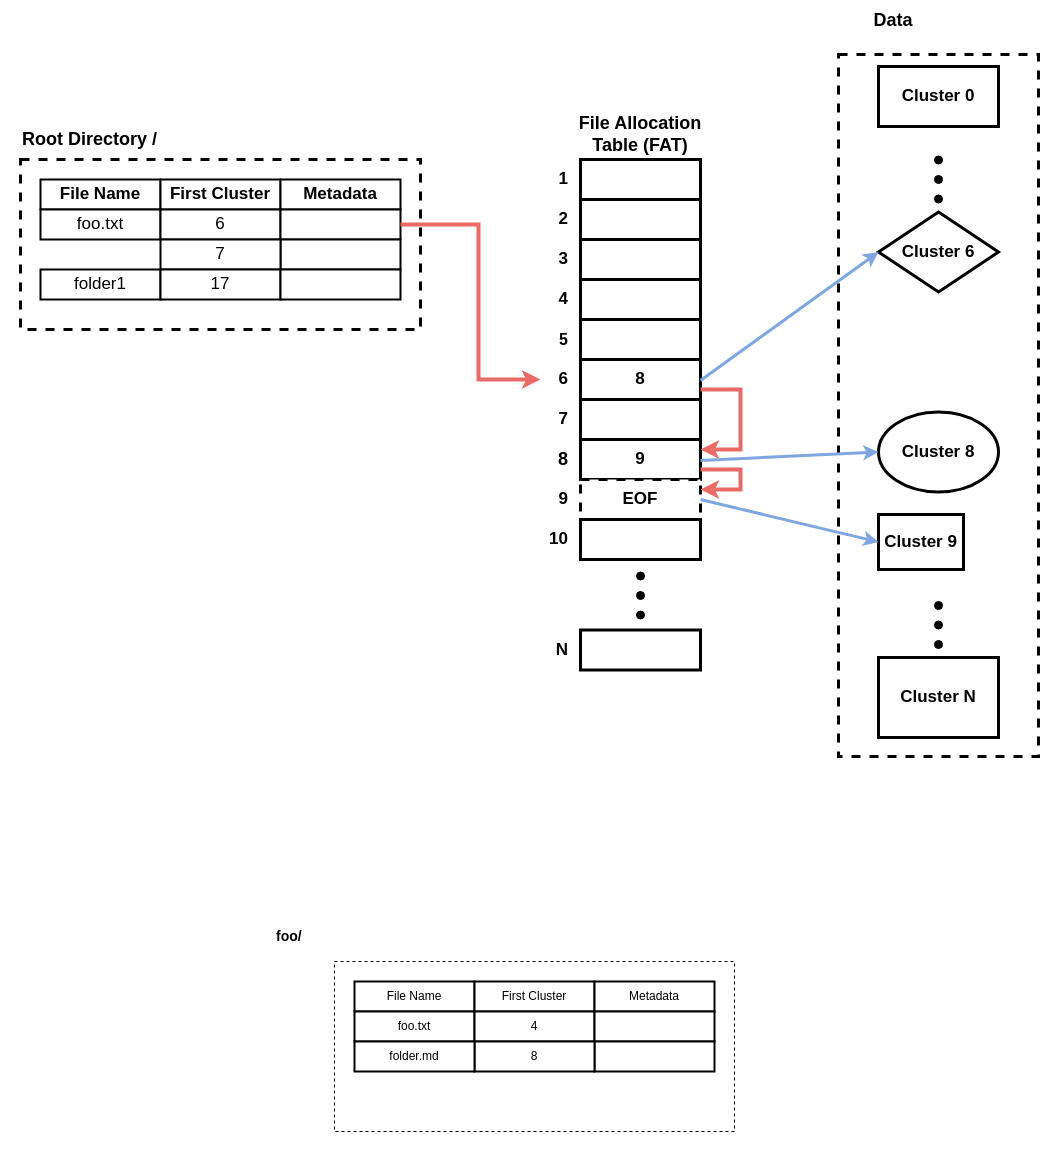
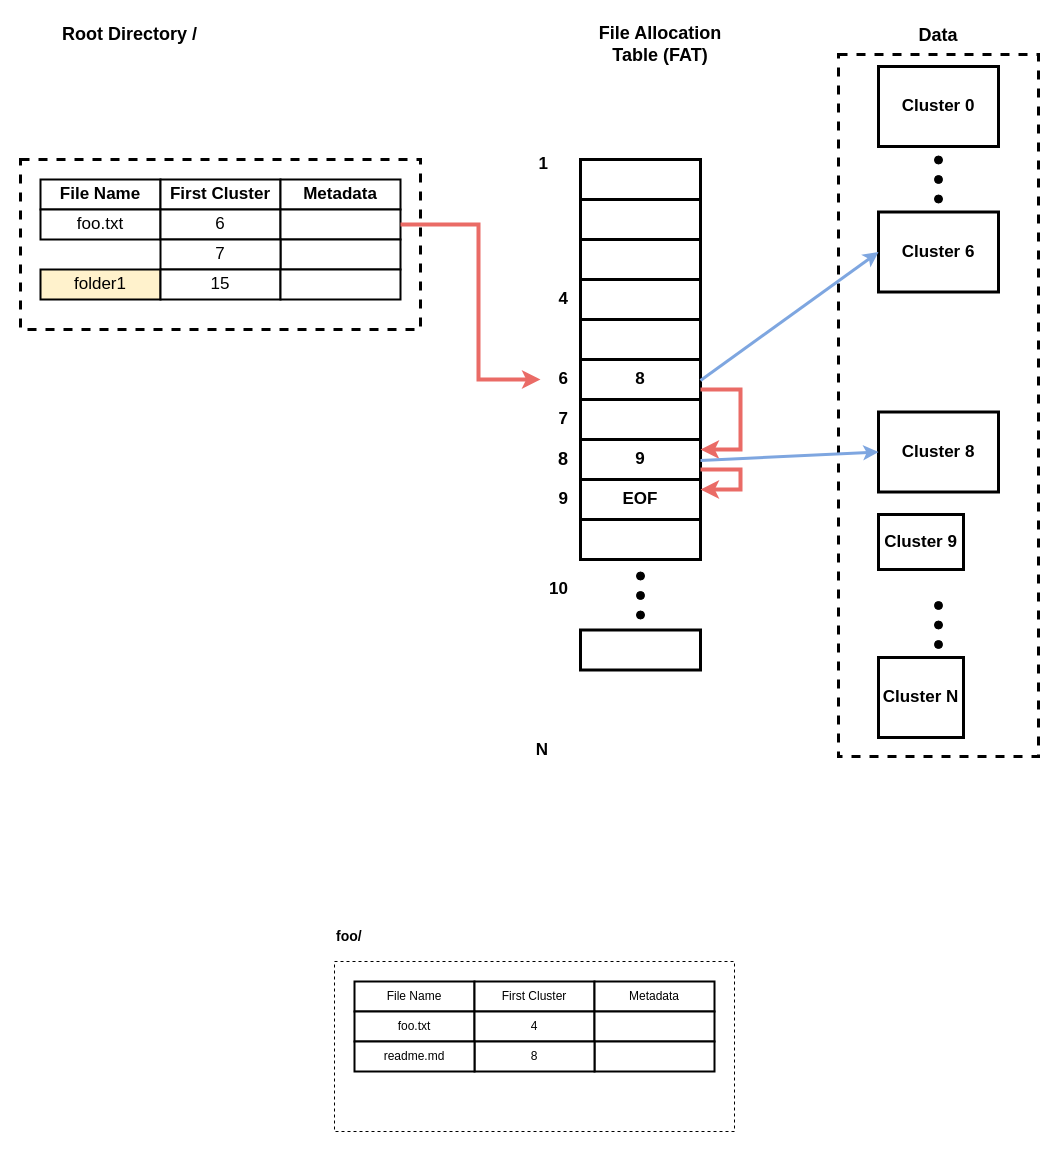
node "Data": moved (894, 21) -> (939, 36)
node "Cluster 0": size 120x60 -> 120x80
node "File Allocation Table (FAT)": moved (641, 135) -> (661, 45)
node "Root Directory /": moved (146, 140) -> (186, 35)
node "1": moved (556, 180) -> (536, 165)
node "2": removed
node "Cluster 6": shape diamond -> rectangle
node "3": removed
node "folder1": fillcolor #ffffff -> #fff2cc
node "17": label "17" -> "15"
node "5": removed
node "Cluster 8": shape ellipse -> rectangle
node "EOF": style dashed -> solid
edge "EOF" -> "Cluster 9": removed
node "10": moved (556, 540) -> (556, 590)
node "N": moved (556, 650) -> (536, 750)
node "Cluster N": size 120x80 -> 85x80
node "foo/": moved (400, 937) -> (460, 937)
node "folder.md": label "folder.md" -> "readme.md"
